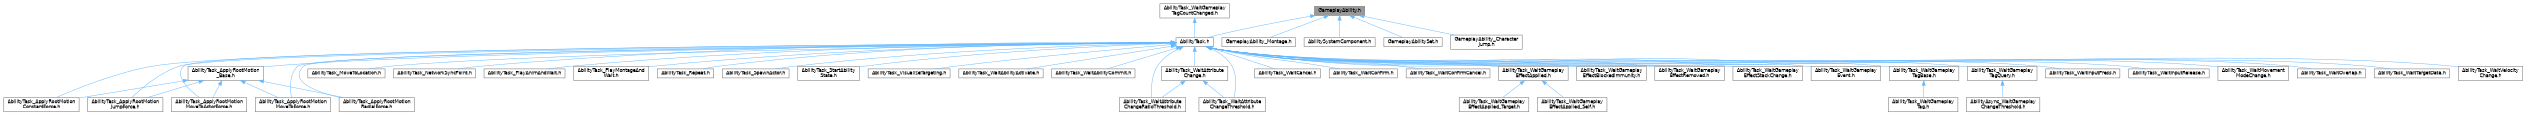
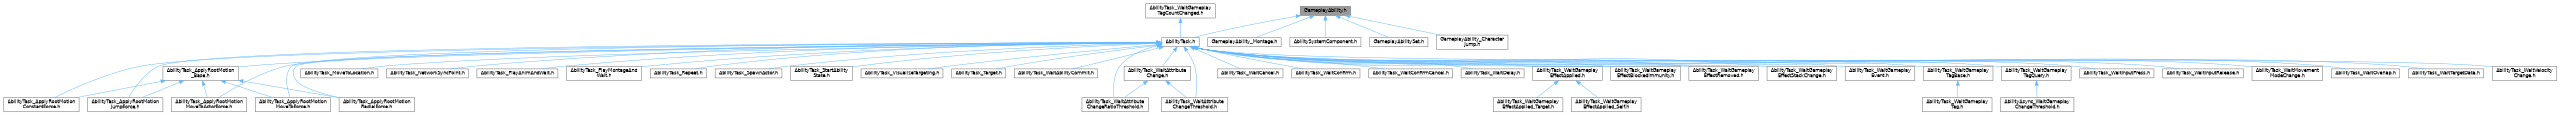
node "AbilityTask_WaitAbilityActivate.h": label "AbilityTask_WaitAbilityActivate.h" -> "AbilityTask_Target.h"
node "AbilityTask_WaitDelay.h": added
